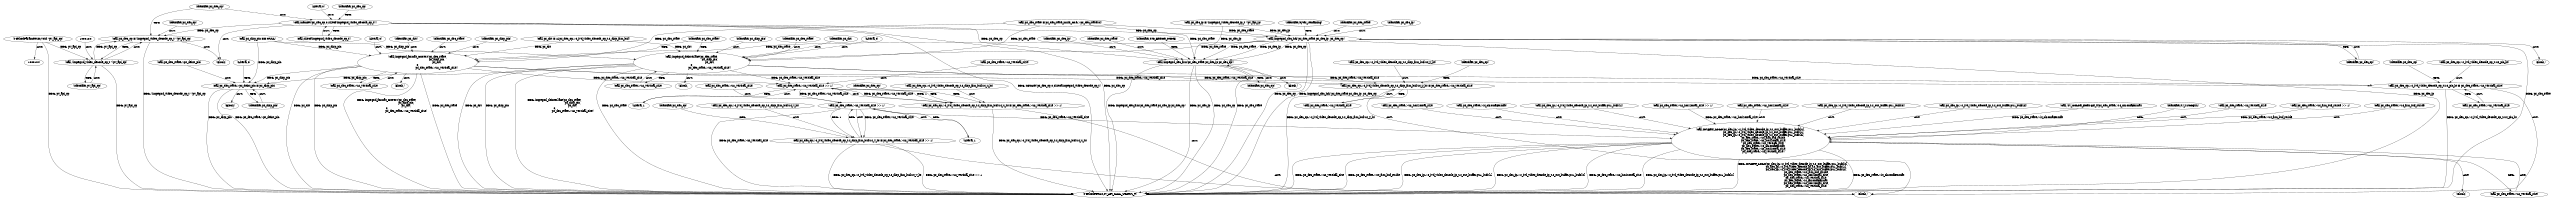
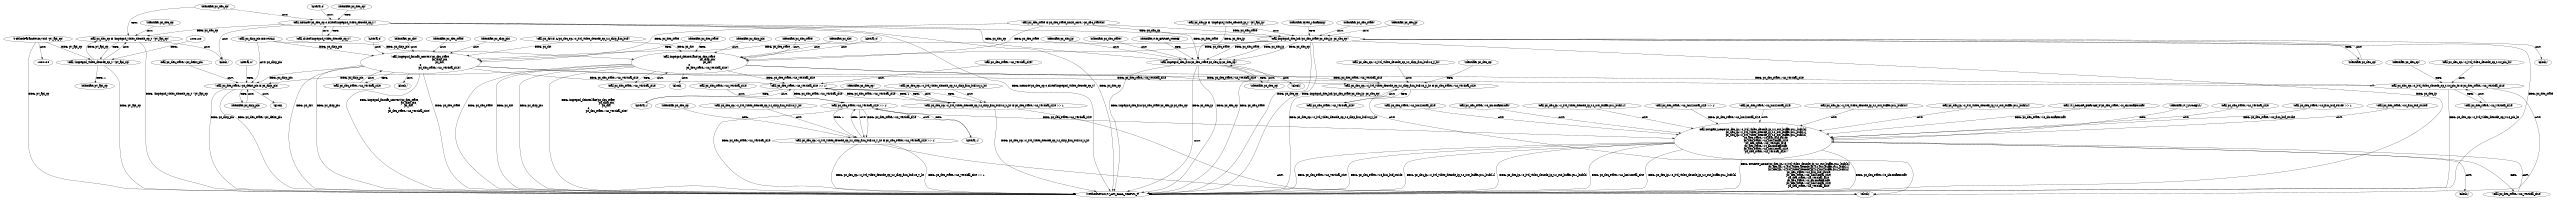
edge "(Call,ps_dec_ip = (impeg2d_video_decode_ip_t *)pv_api_ip)" -> "(Call,impeg2d_dec_hdr(ps_dec_state,ps_dec_ip ,ps_dec_op))": label "DDG: ps_dec_ip" -> "AST: "
edge "(Call,memset(ps_dec_op,0,sizeof(impeg2d_video_decode_op_t)))" -> "(Call,impeg2d_dec_frm(ps_dec_state,ps_dec_ip,ps_dec_op))": label "DDG: ps_dec_op" -> "CFG: ps_dec_op"
edge "1000124" -> "(Call,(impeg2d_video_decode_op_t *)pv_api_op)": label "AST: " -> "DDG: "
edge "(Call,ps_disp_pic == NULL)" -> "(Call,ps_dec_state->ps_deint_pic = ps_disp_pic)": label "DDG: ps_disp_pic" -> "AST: ps_disp_pic"
edge "(Identifier,pv_api_op)" -> "(Call,(impeg2d_video_decode_op_t *)pv_api_op)": removed, label "AST:"
edge "(Call,(impeg2d_video_decode_op_t *)pv_api_op)" -> "(Identifier,pv_api_op)": label "CFG: " -> "DDG: 1"
